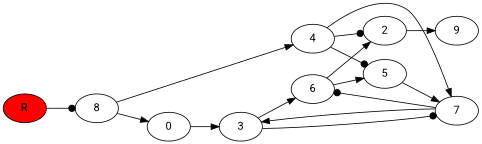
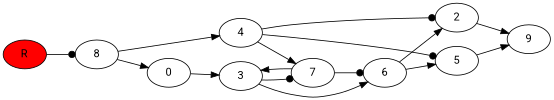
edge "5" -> "7": now "5" -> "9"
